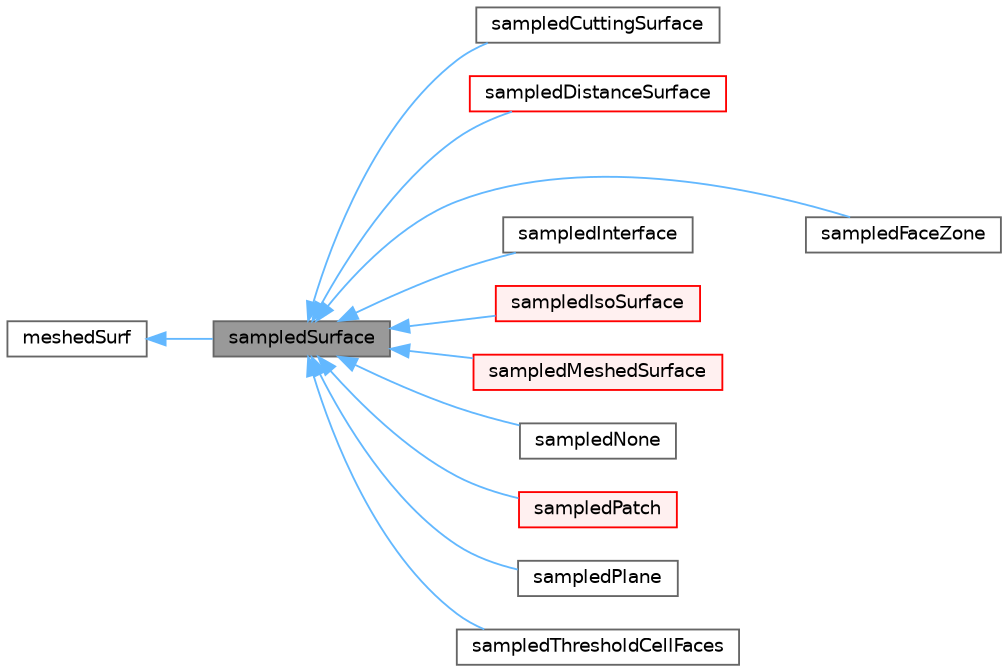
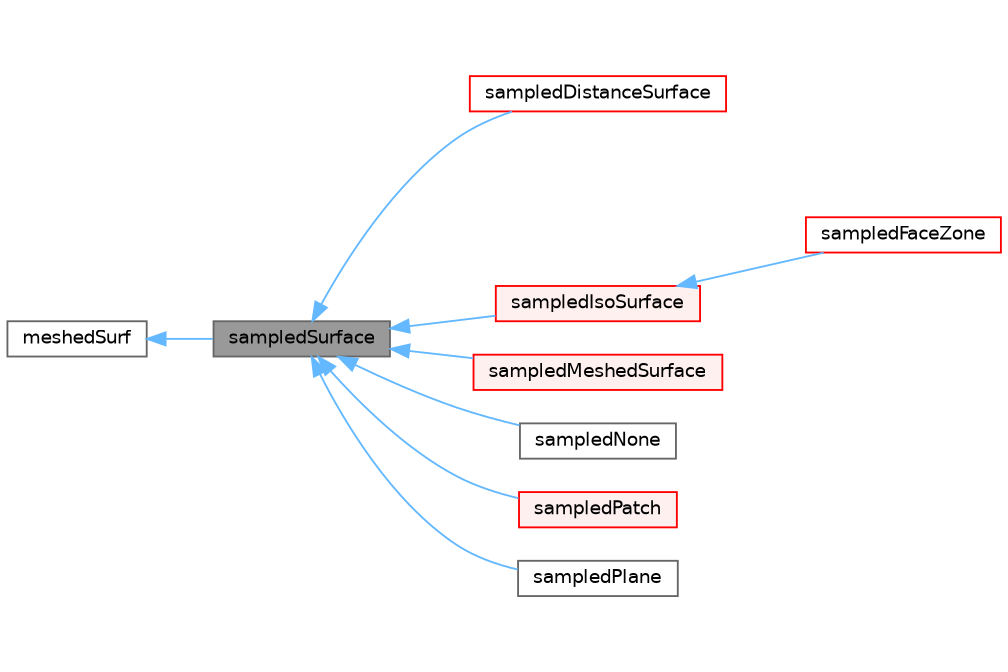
node "sampledCuttingSurface": removed
edge "sampledFaceZone" -> "sampledSurface": now "sampledFaceZone" -> "sampledIsoSurface"
node "sampledInterface": removed
node "sampledFaceZone": color gray40 -> red
node "sampledThresholdCellFaces": removed
